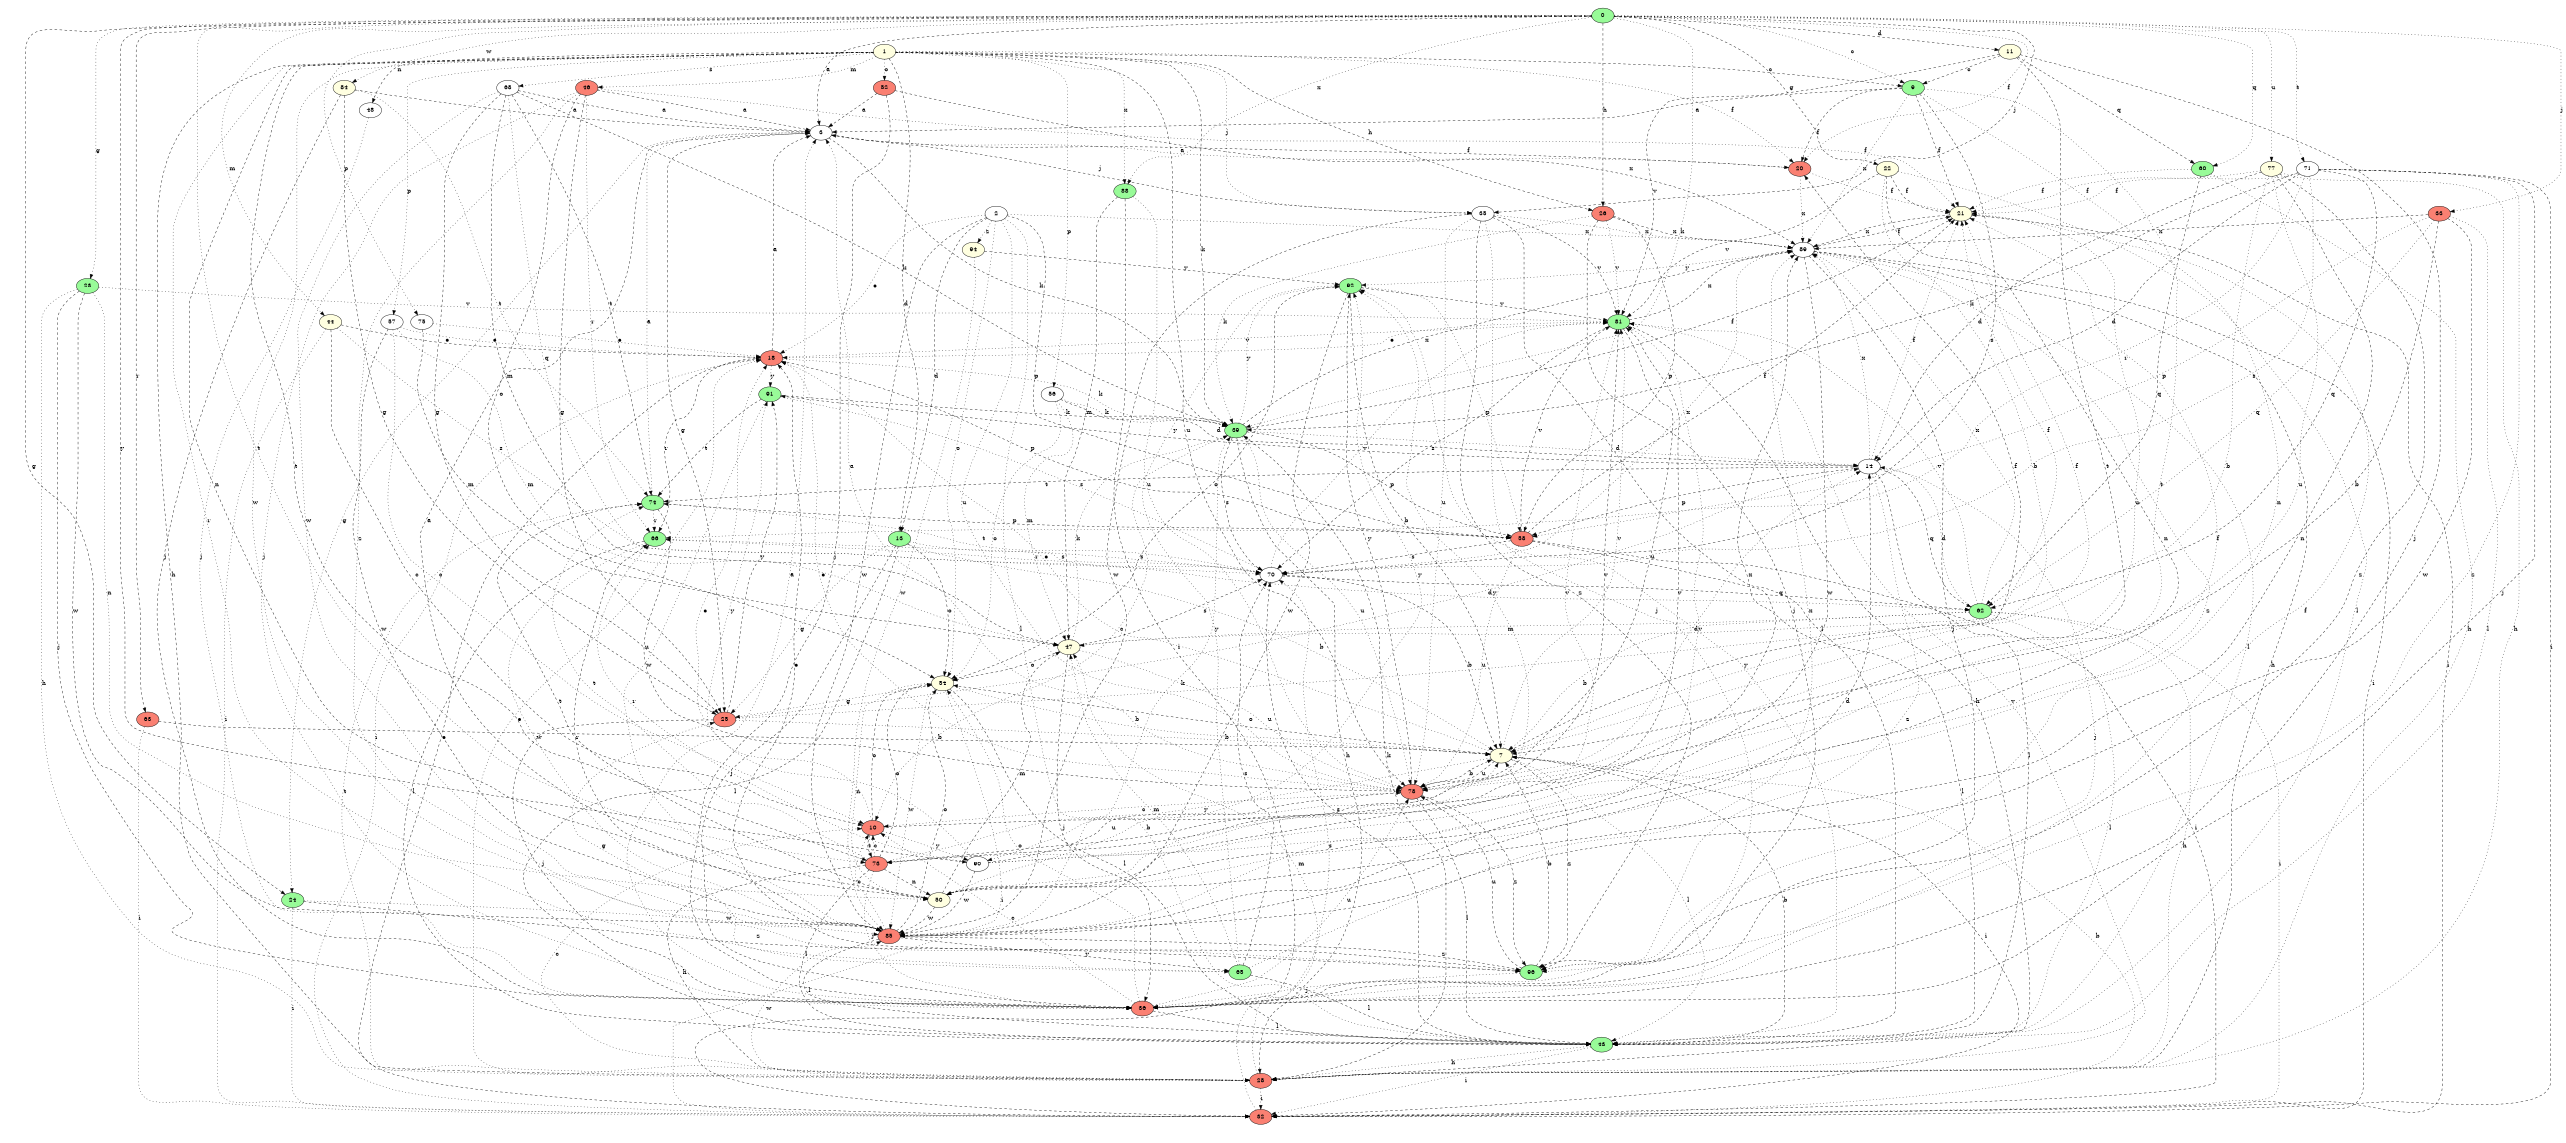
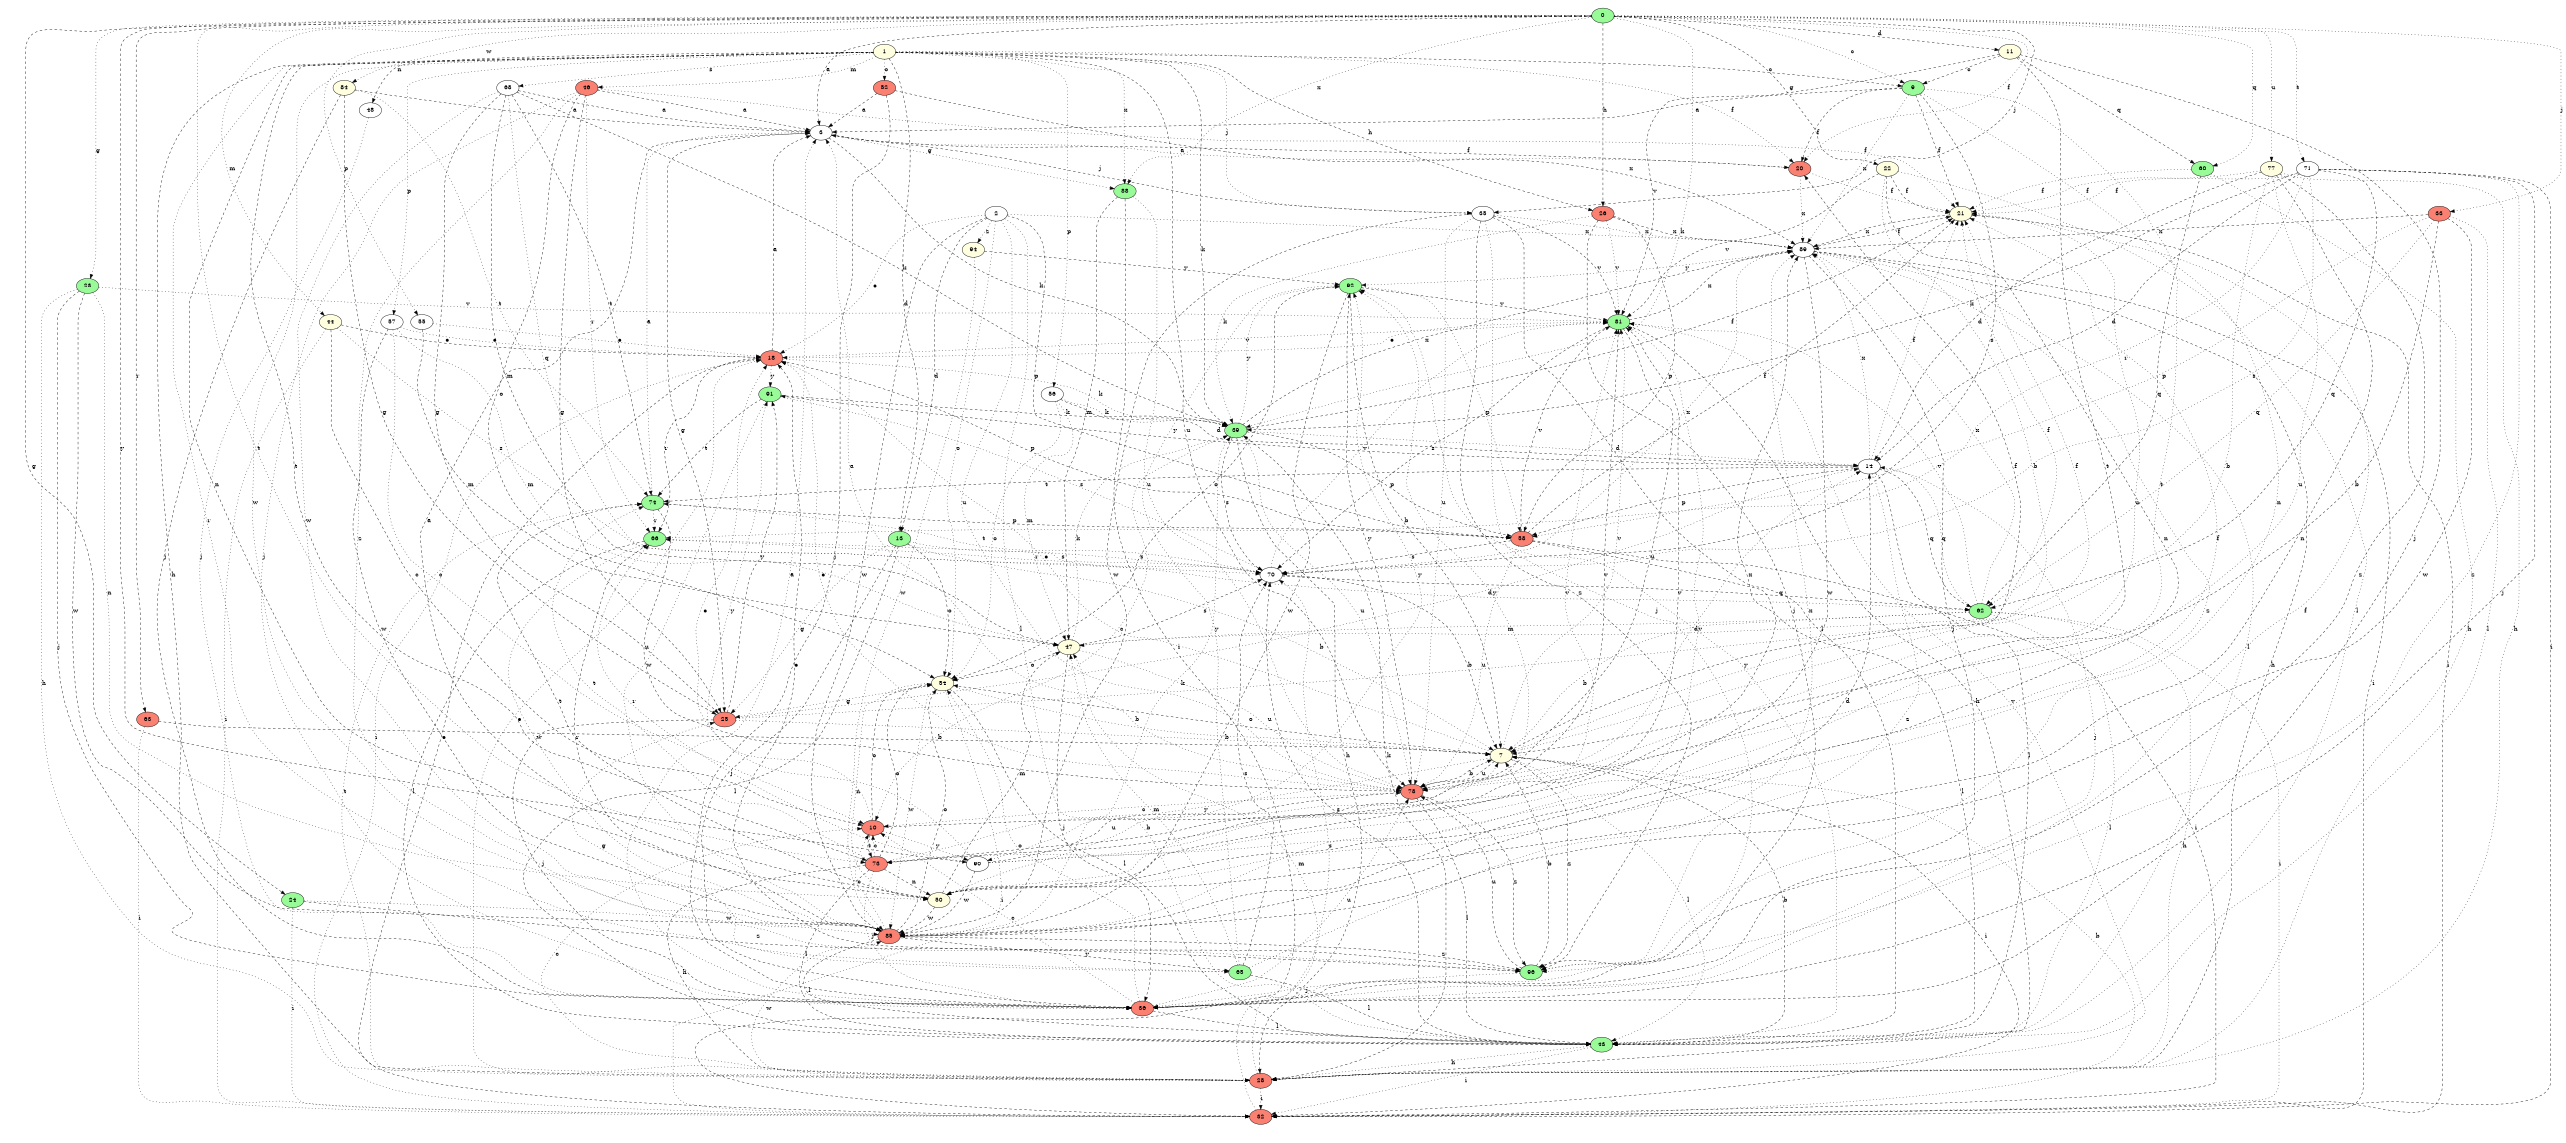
node "75": label "75" -> "55"
edge "3" -> "24": now "3" -> "88"
edge "62" -> "14": label "d" -> "q"
